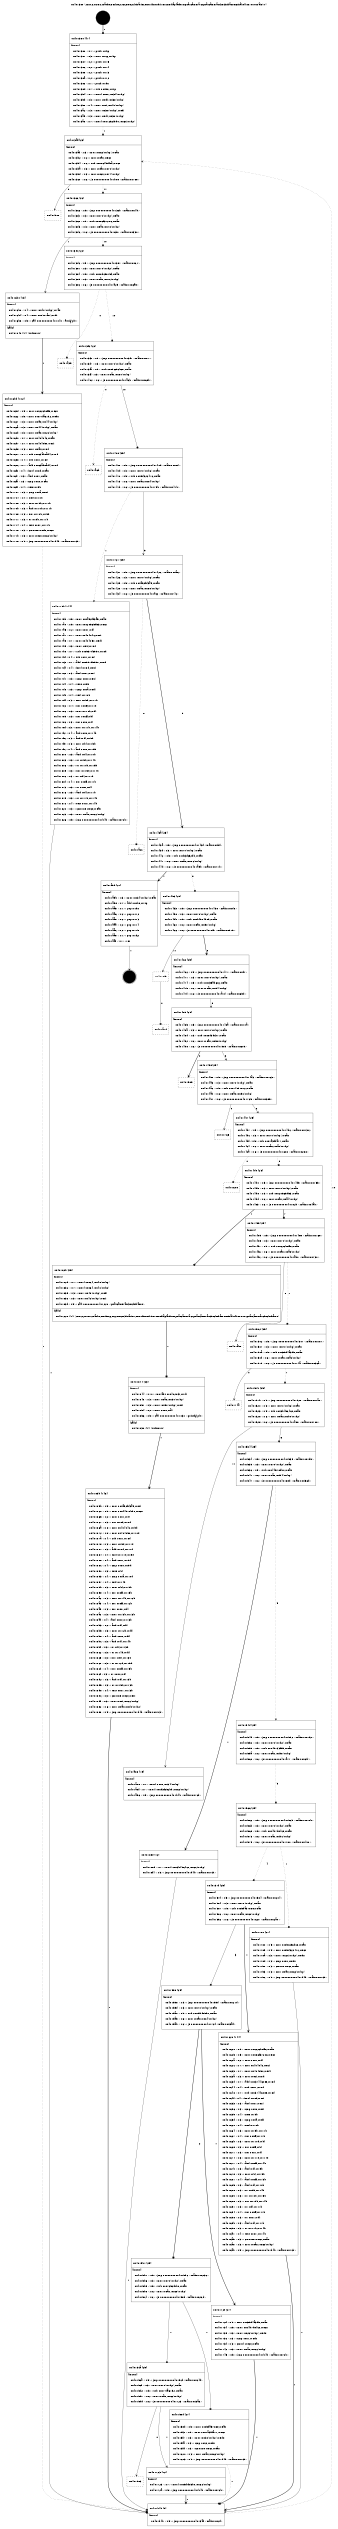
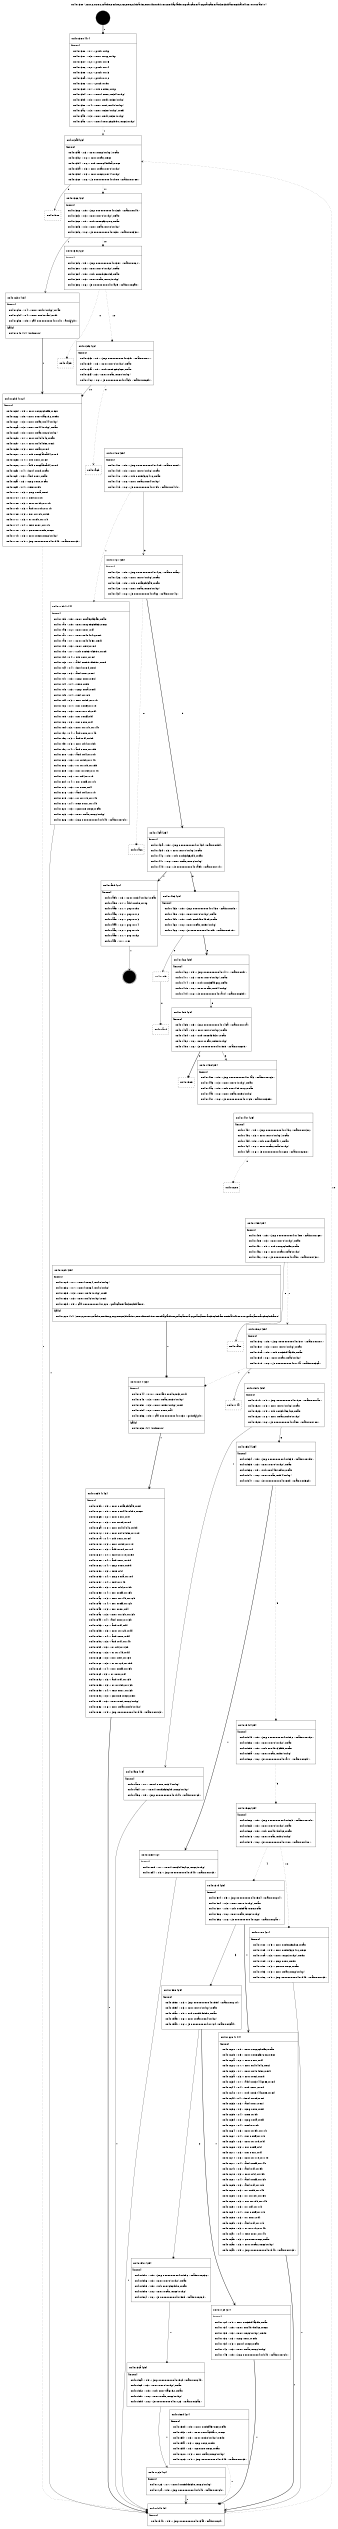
edge "0x401380 [47]" -> "0x4013af [23]": arrowhead box -> vee
edge "0x4013f2 [22]" -> "0x401408 [25]": now "0x4013f2 [22]" -> "0x4016bd [102]"
edge "0x40143a [25]" -> "0x401453 [25]": style dotted -> bold
edge "0x401453 [25]" -> "0x4018f9": label " 11" -> " 0"
edge "0x401485 [25]" -> "0x401989": arrowhead vee -> box
edge "0x40149e [25]" -> "0x4014b7 [25]": removed, label "8"
node "0x401765": removed
node "0x4014d0 [25]": removed
edge "0x4014e9 [25]" -> "0x401502 [25]": arrowhead box -> vee
edge "0x401502 [25]" -> "0x40151b [25]": now "0x401502 [25]" -> "0x401844 [23]"
edge "0x40151b [25]" -> "0x401a88 [19]": label " 11" -> " 1"
edge "0x401534 [25]" -> "0x40154d [25]": arrowhead vee -> box
edge "0x401566 [25]" -> "0x401780 [27]": label " 1" -> " 10"
edge "0x401598 [25]" -> "0x4015b1 [25]": style bold -> solid
edge "0x401a88 [19]" -> "0x401b4b [5]": added, label "1"
edge "0x4015b1 [25]" -> "0x4015ed [27]": removed, label "1"
node "0x4015e3": removed
